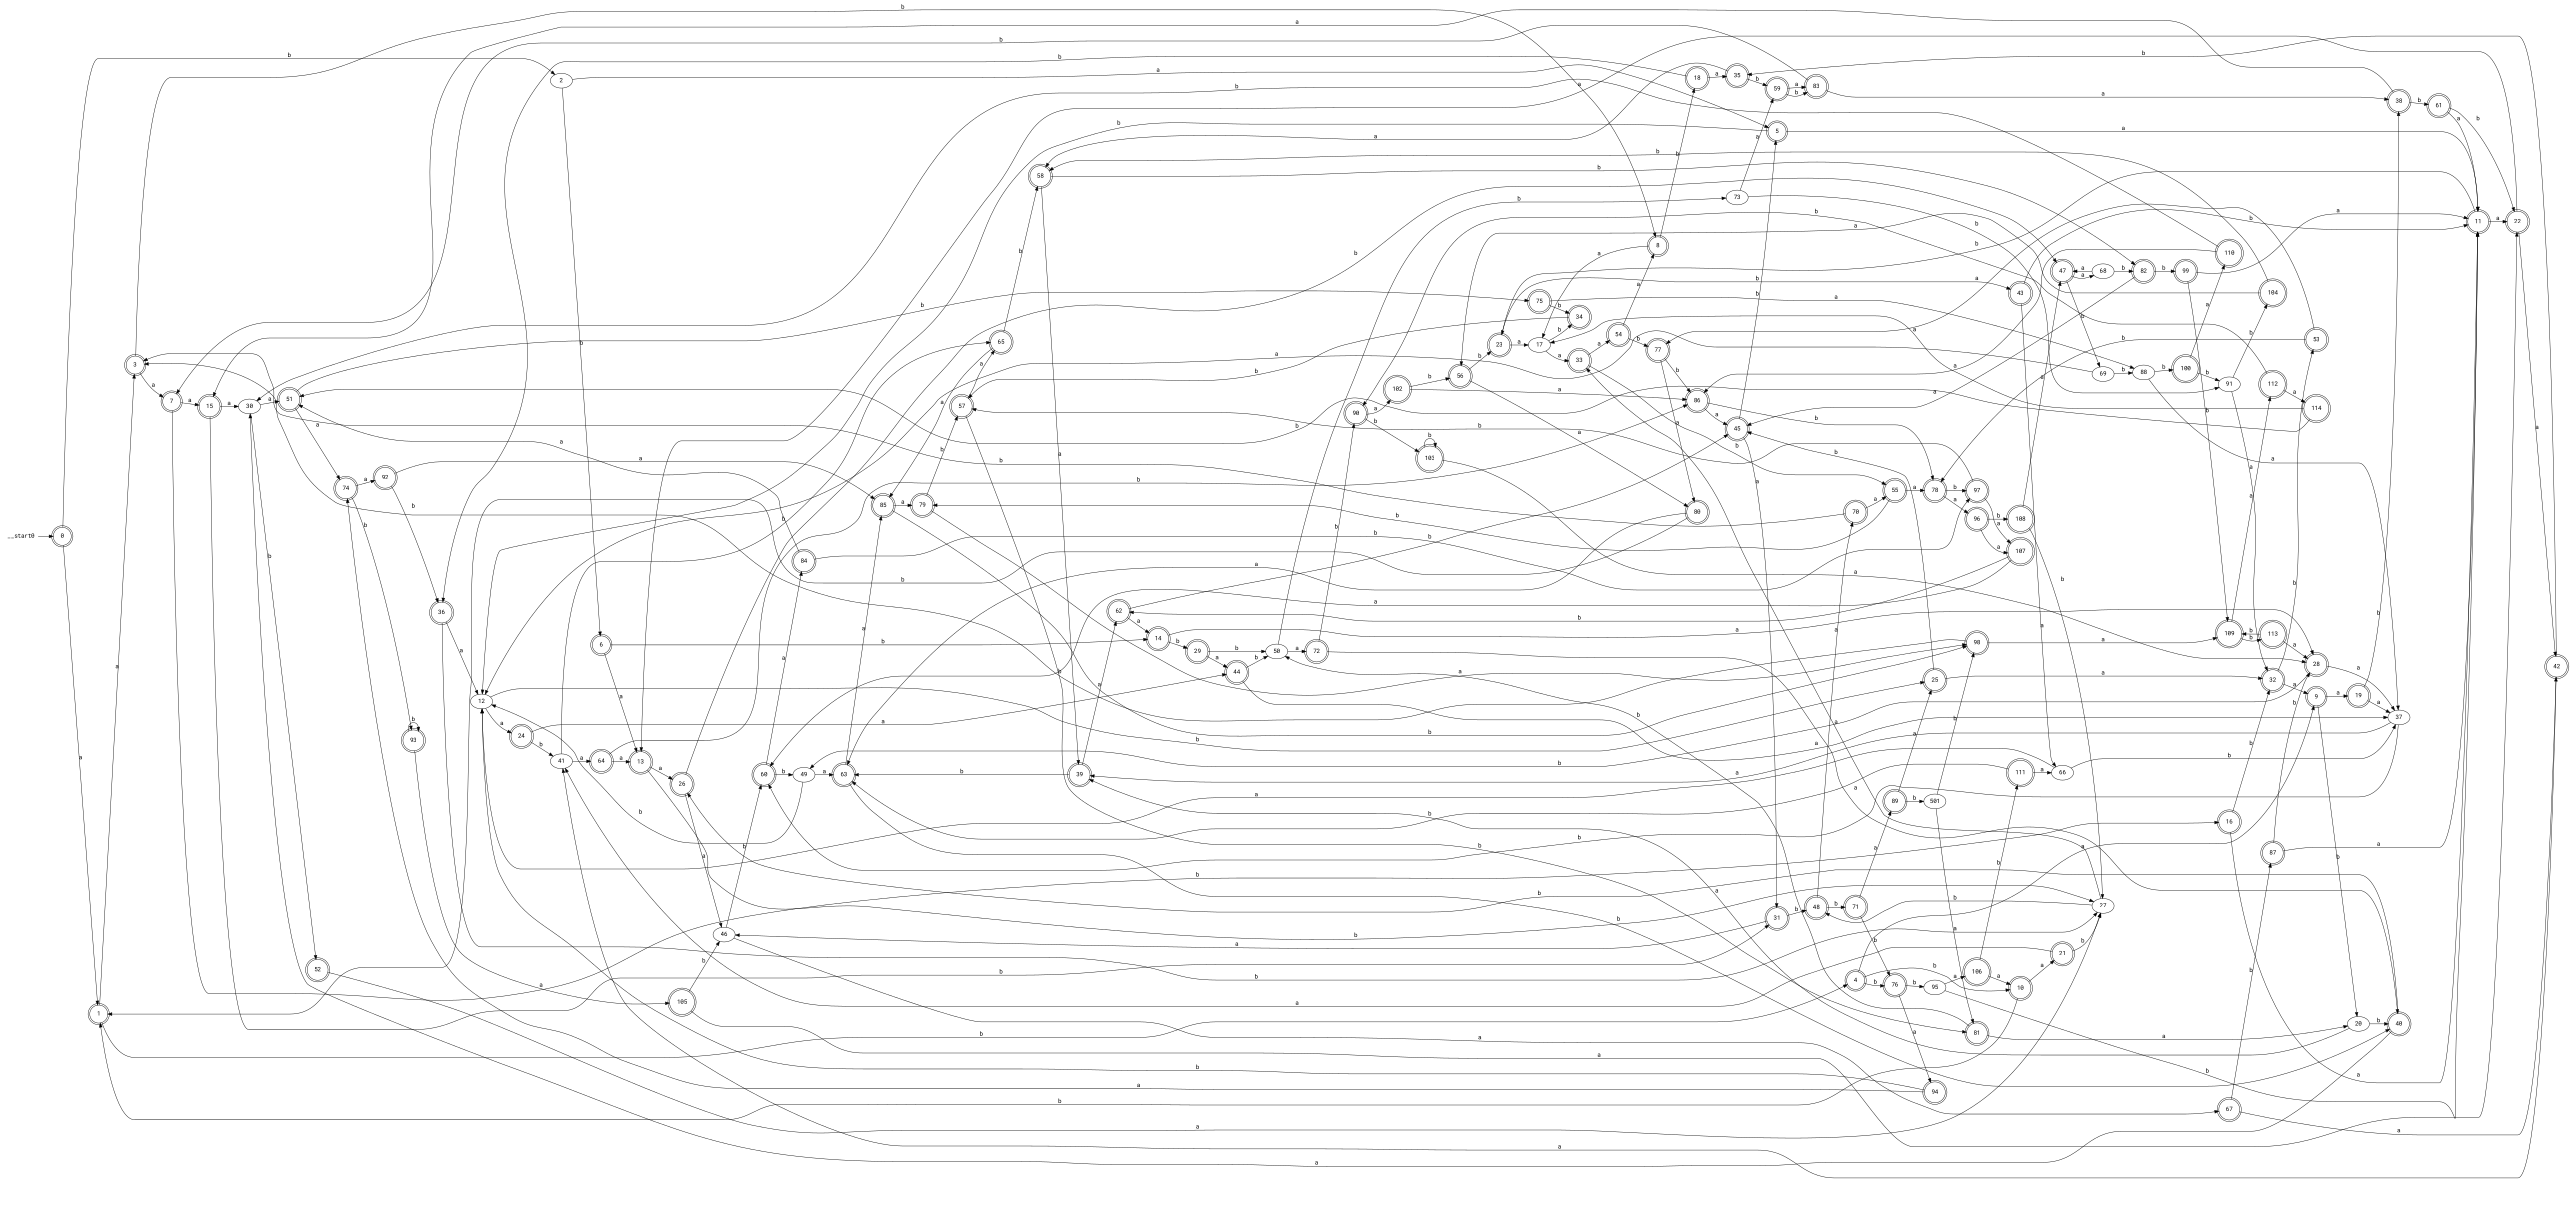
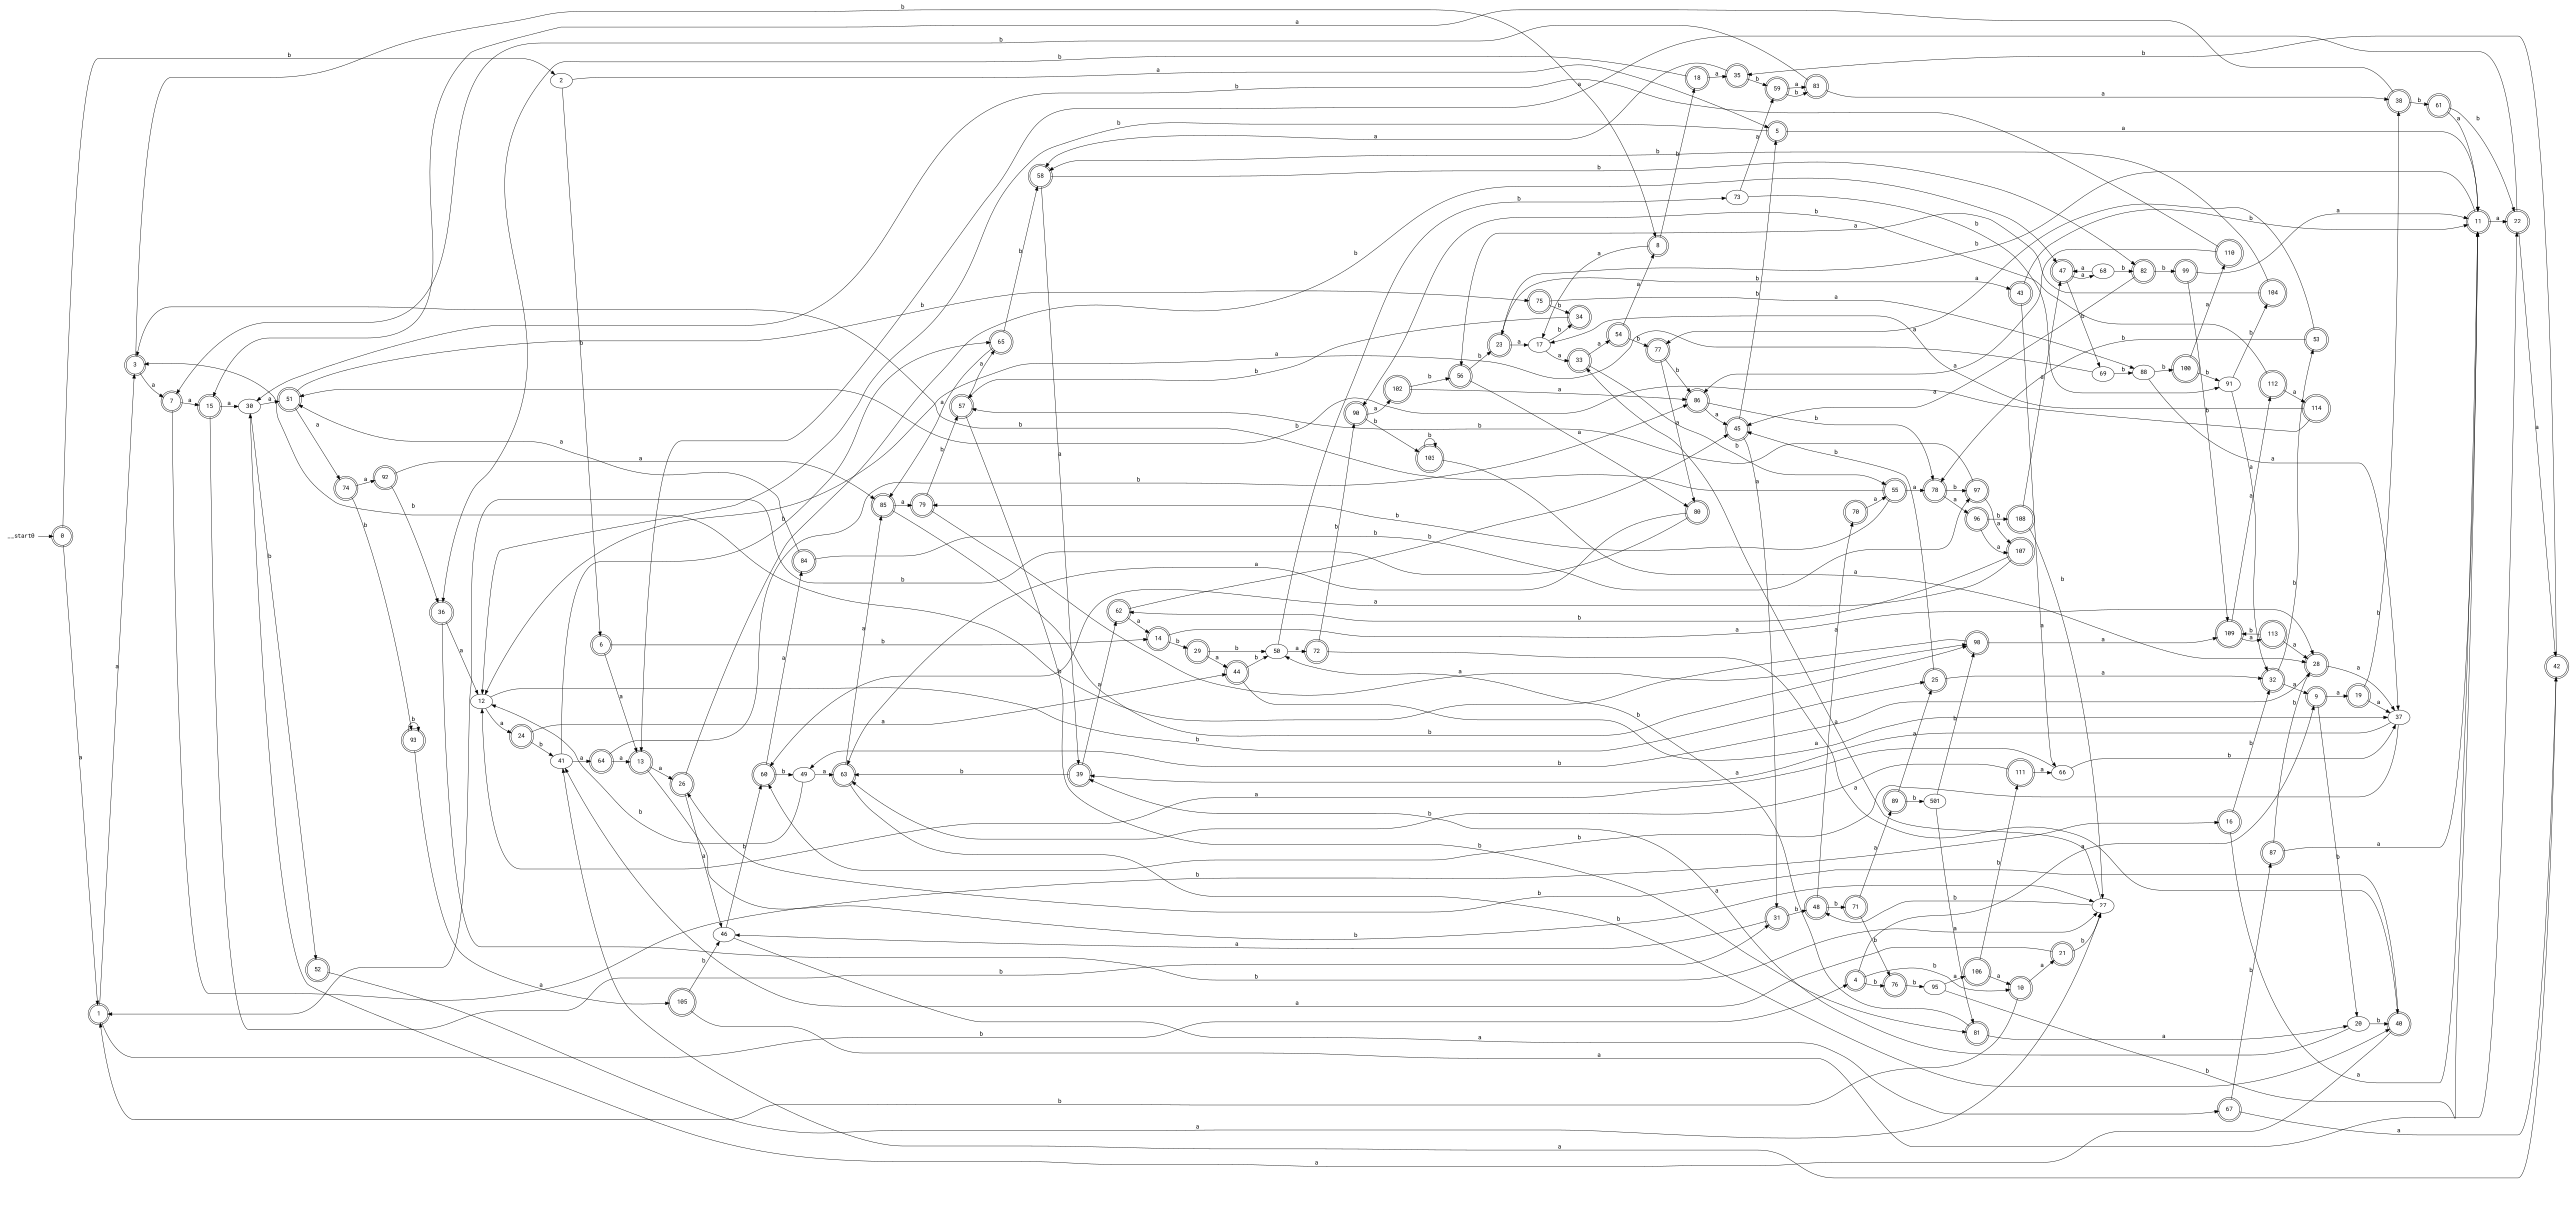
edge "70" -> "3": now "55" -> "3"
edge "109" -> "113": label "b" -> "a"
node "94": removed
